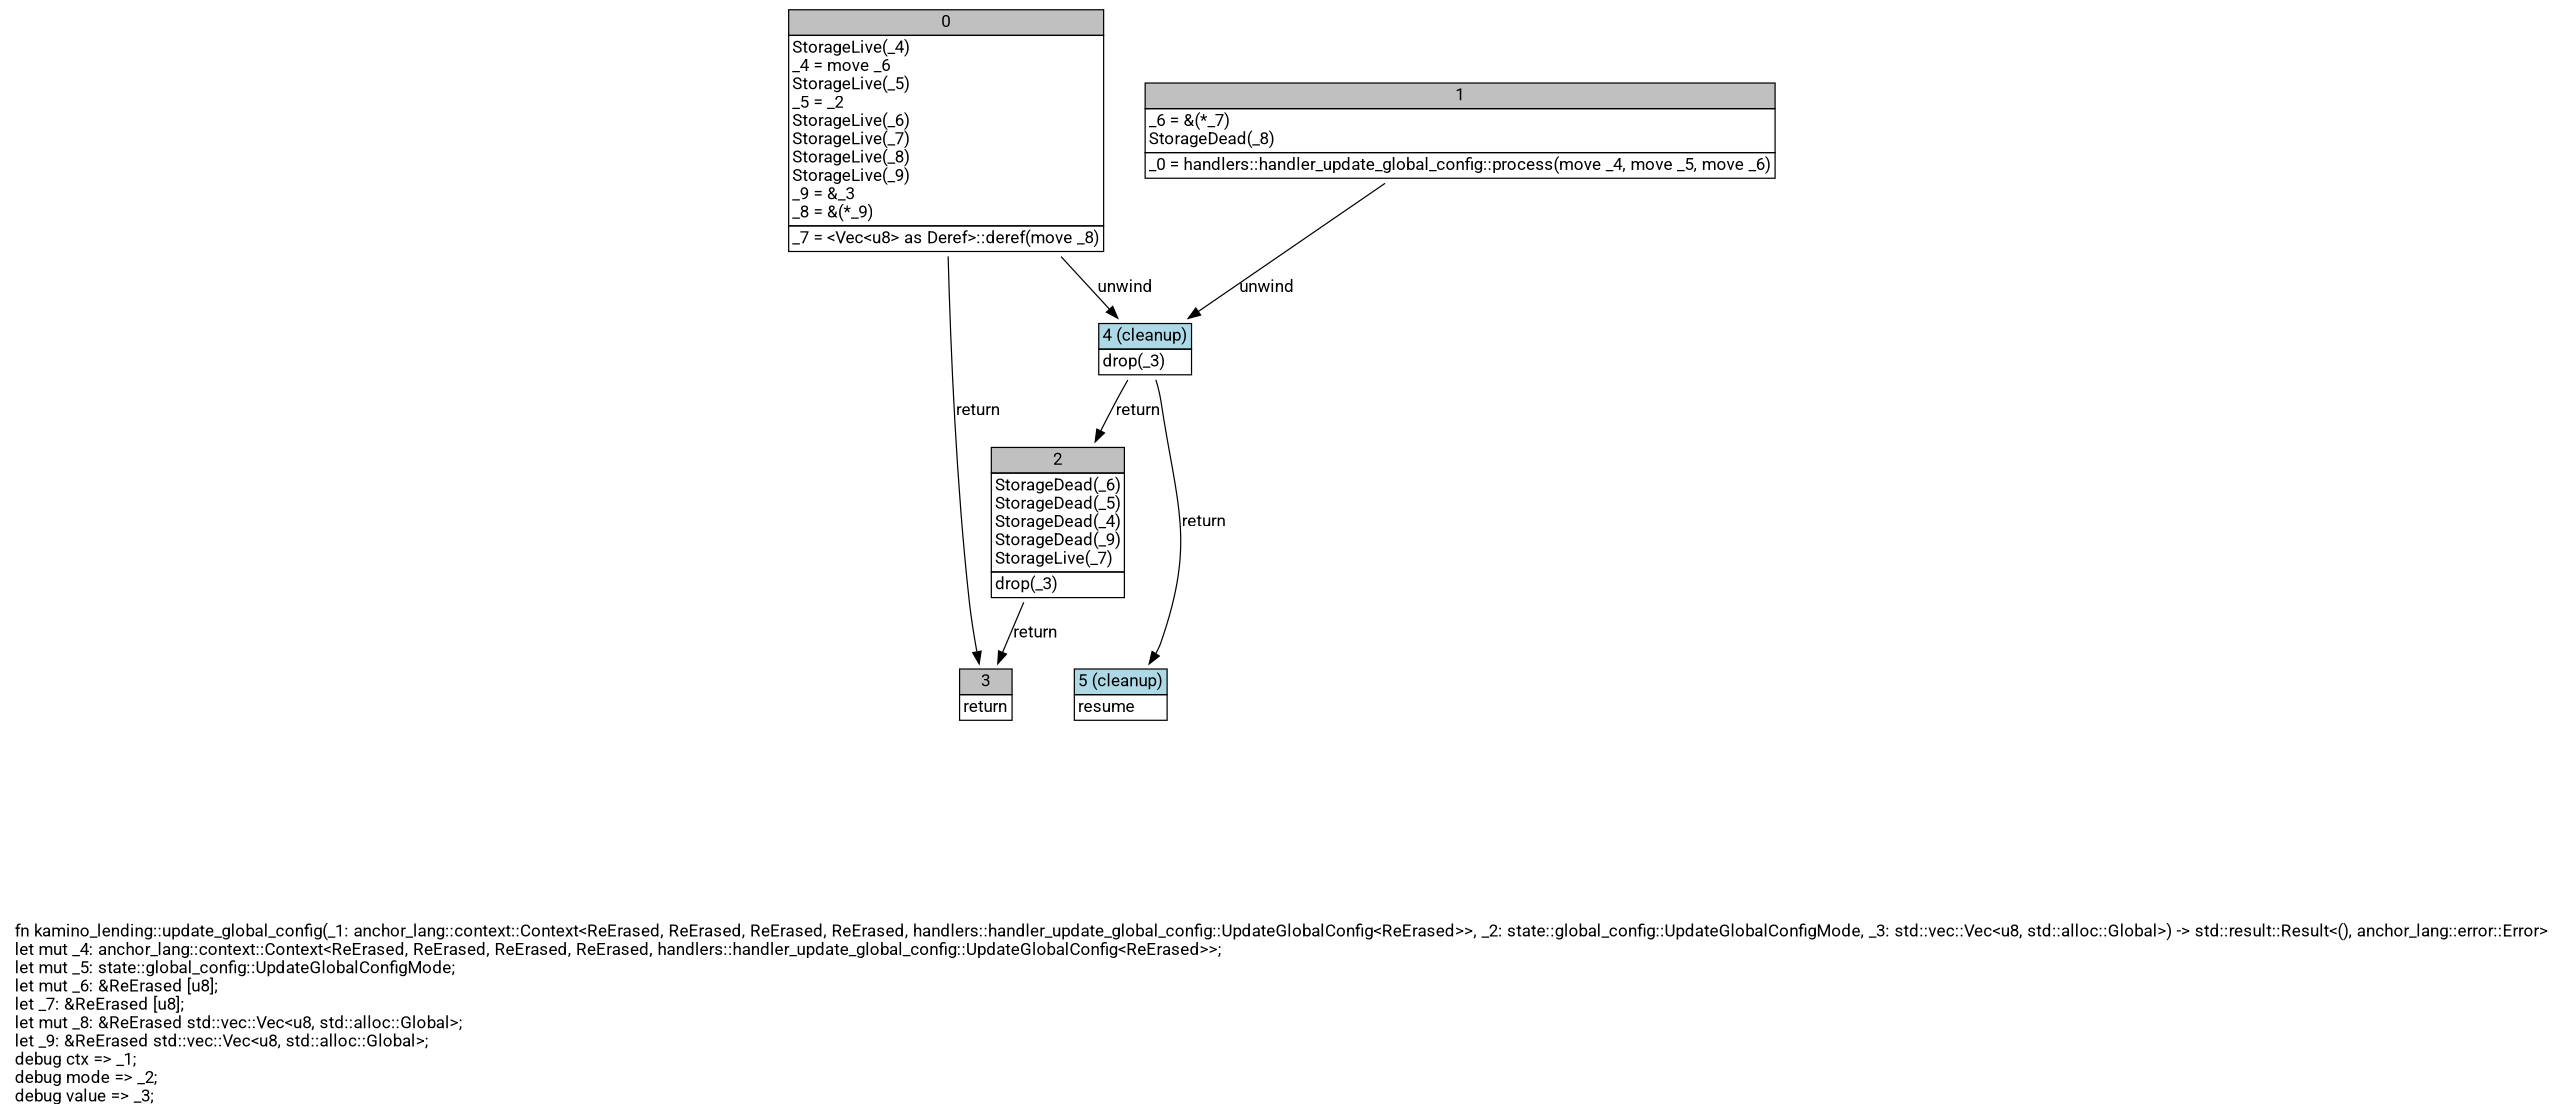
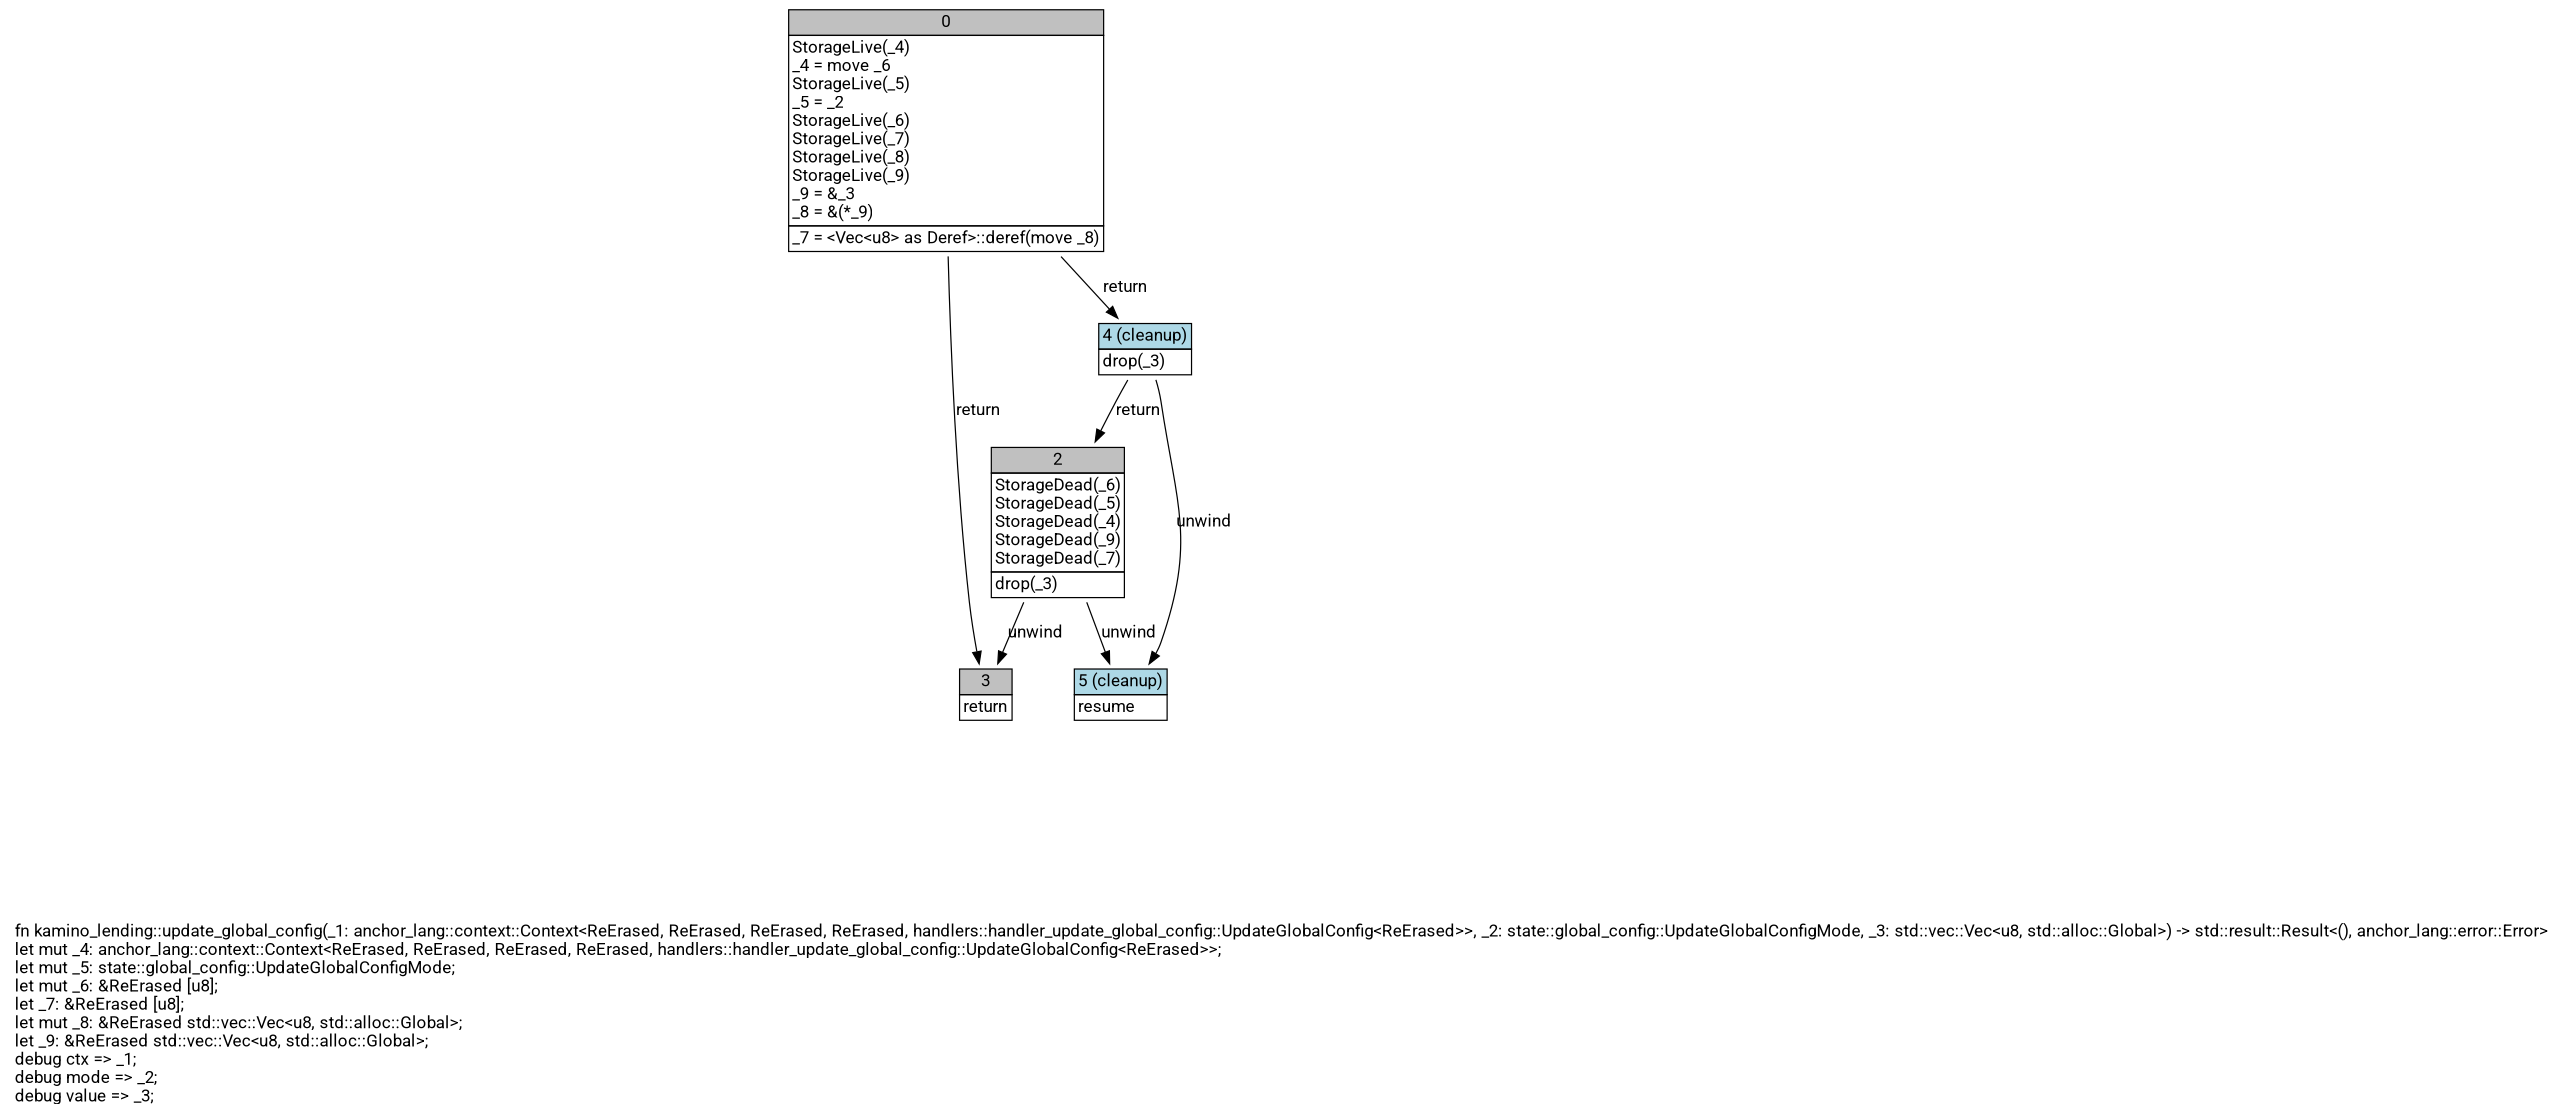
node "1": removed
edge "0" -> "4 (cleanup)": label "unwind" -> "return"
edge "4 (cleanup)" -> "5 (cleanup)": label "return" -> "unwind"
node "2": text "StorageLive(_7)" -> "StorageDead(_7)"
edge "2" -> "5 (cleanup)": added, label "unwind"
edge "2" -> "3": label "return" -> "unwind"
